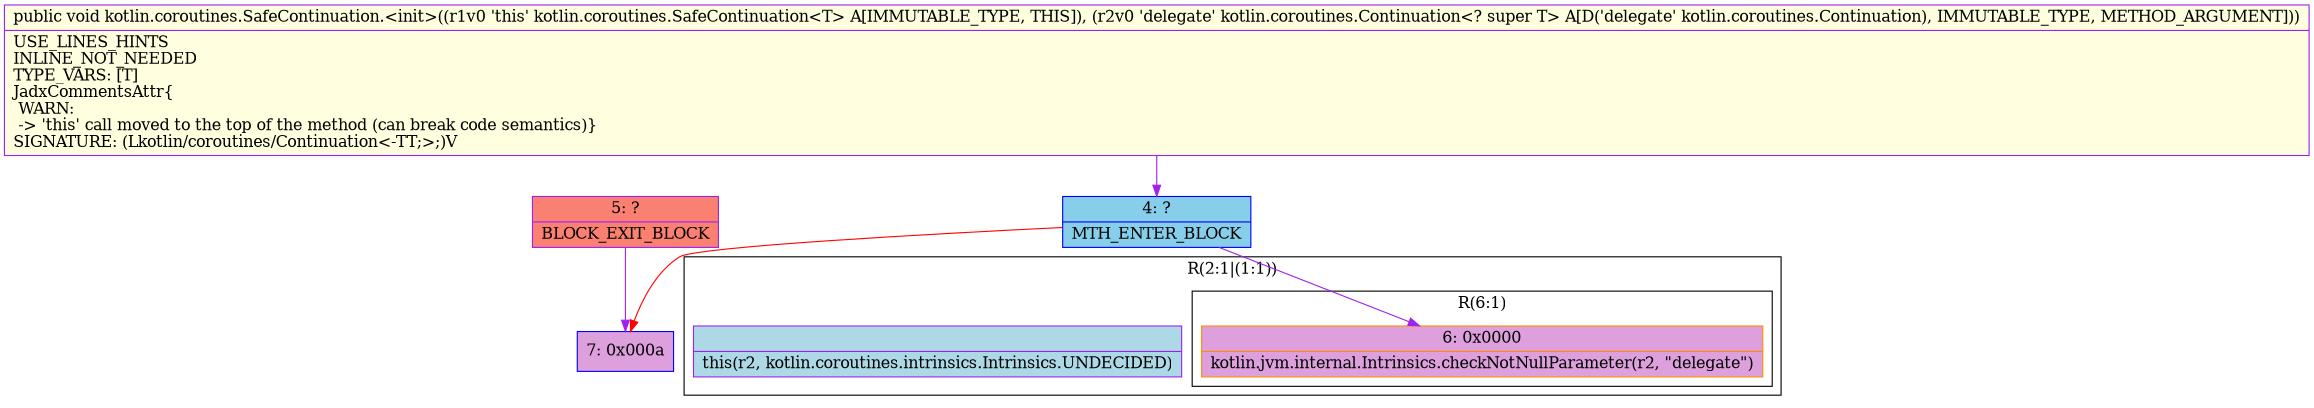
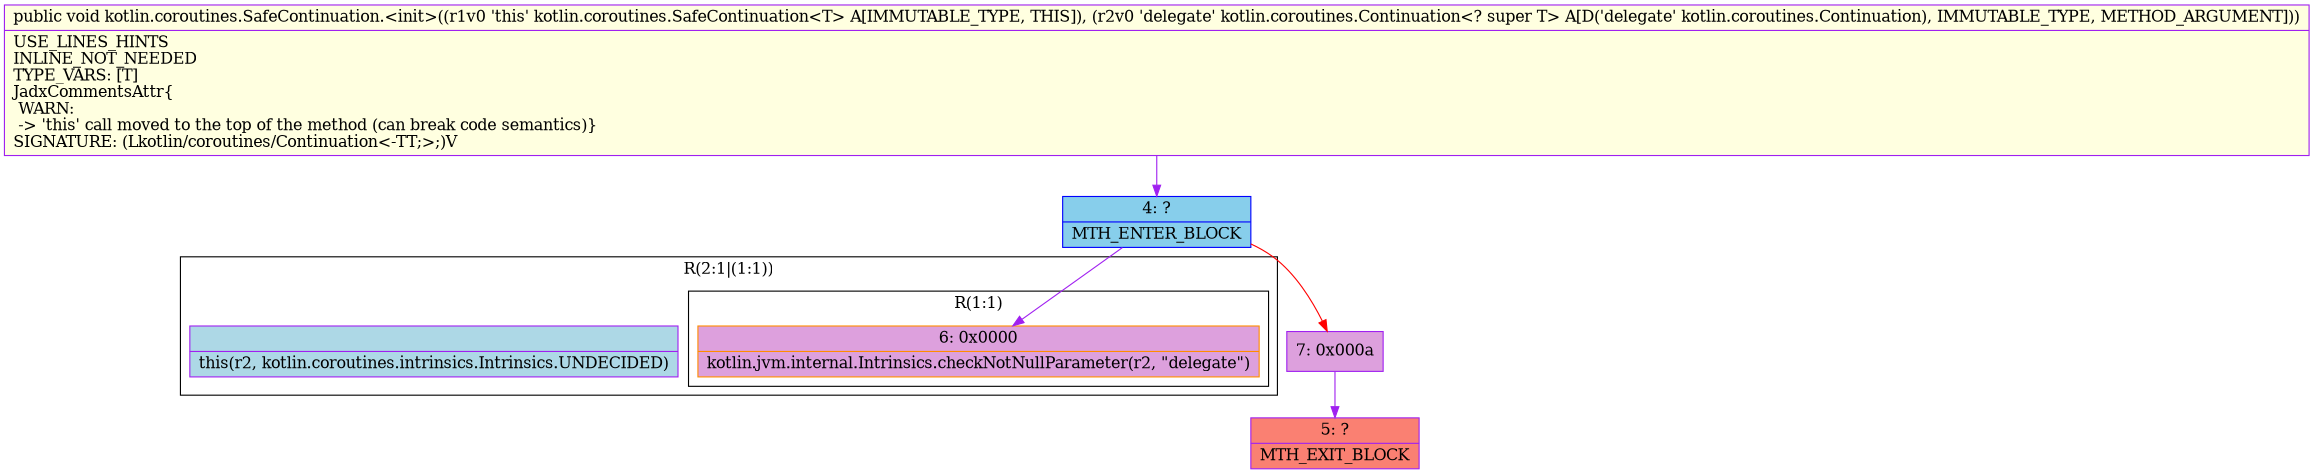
node "5: ?": text "BLOCK_EXIT_BLOCK" -> "MTH_EXIT_BLOCK"
edge "5: ?" -> "7: 0x000a": reversed
cluster "R(6:1)": label "R(6:1)" -> "R(1:1)"
node "7: 0x000a": color blue -> purple
